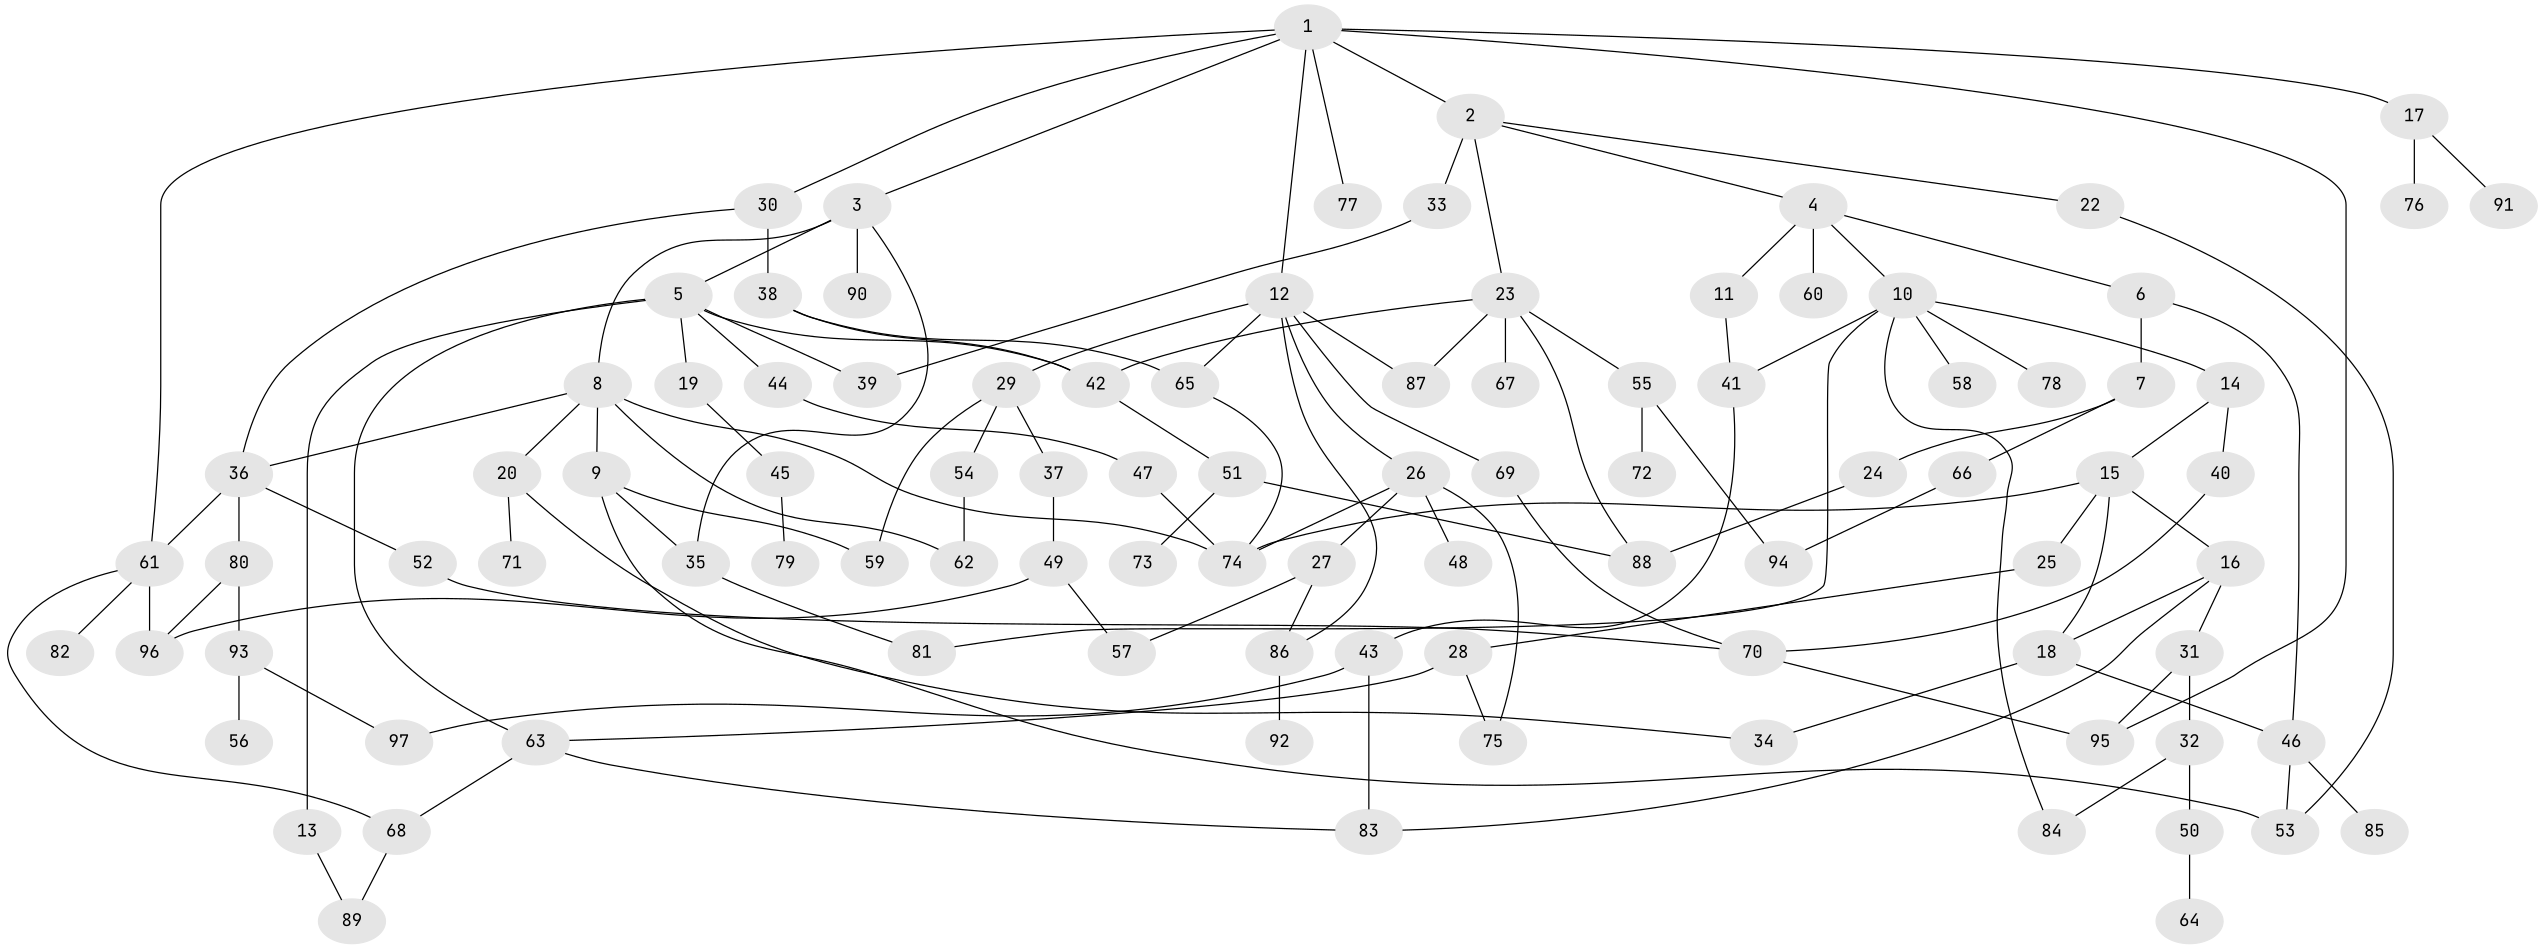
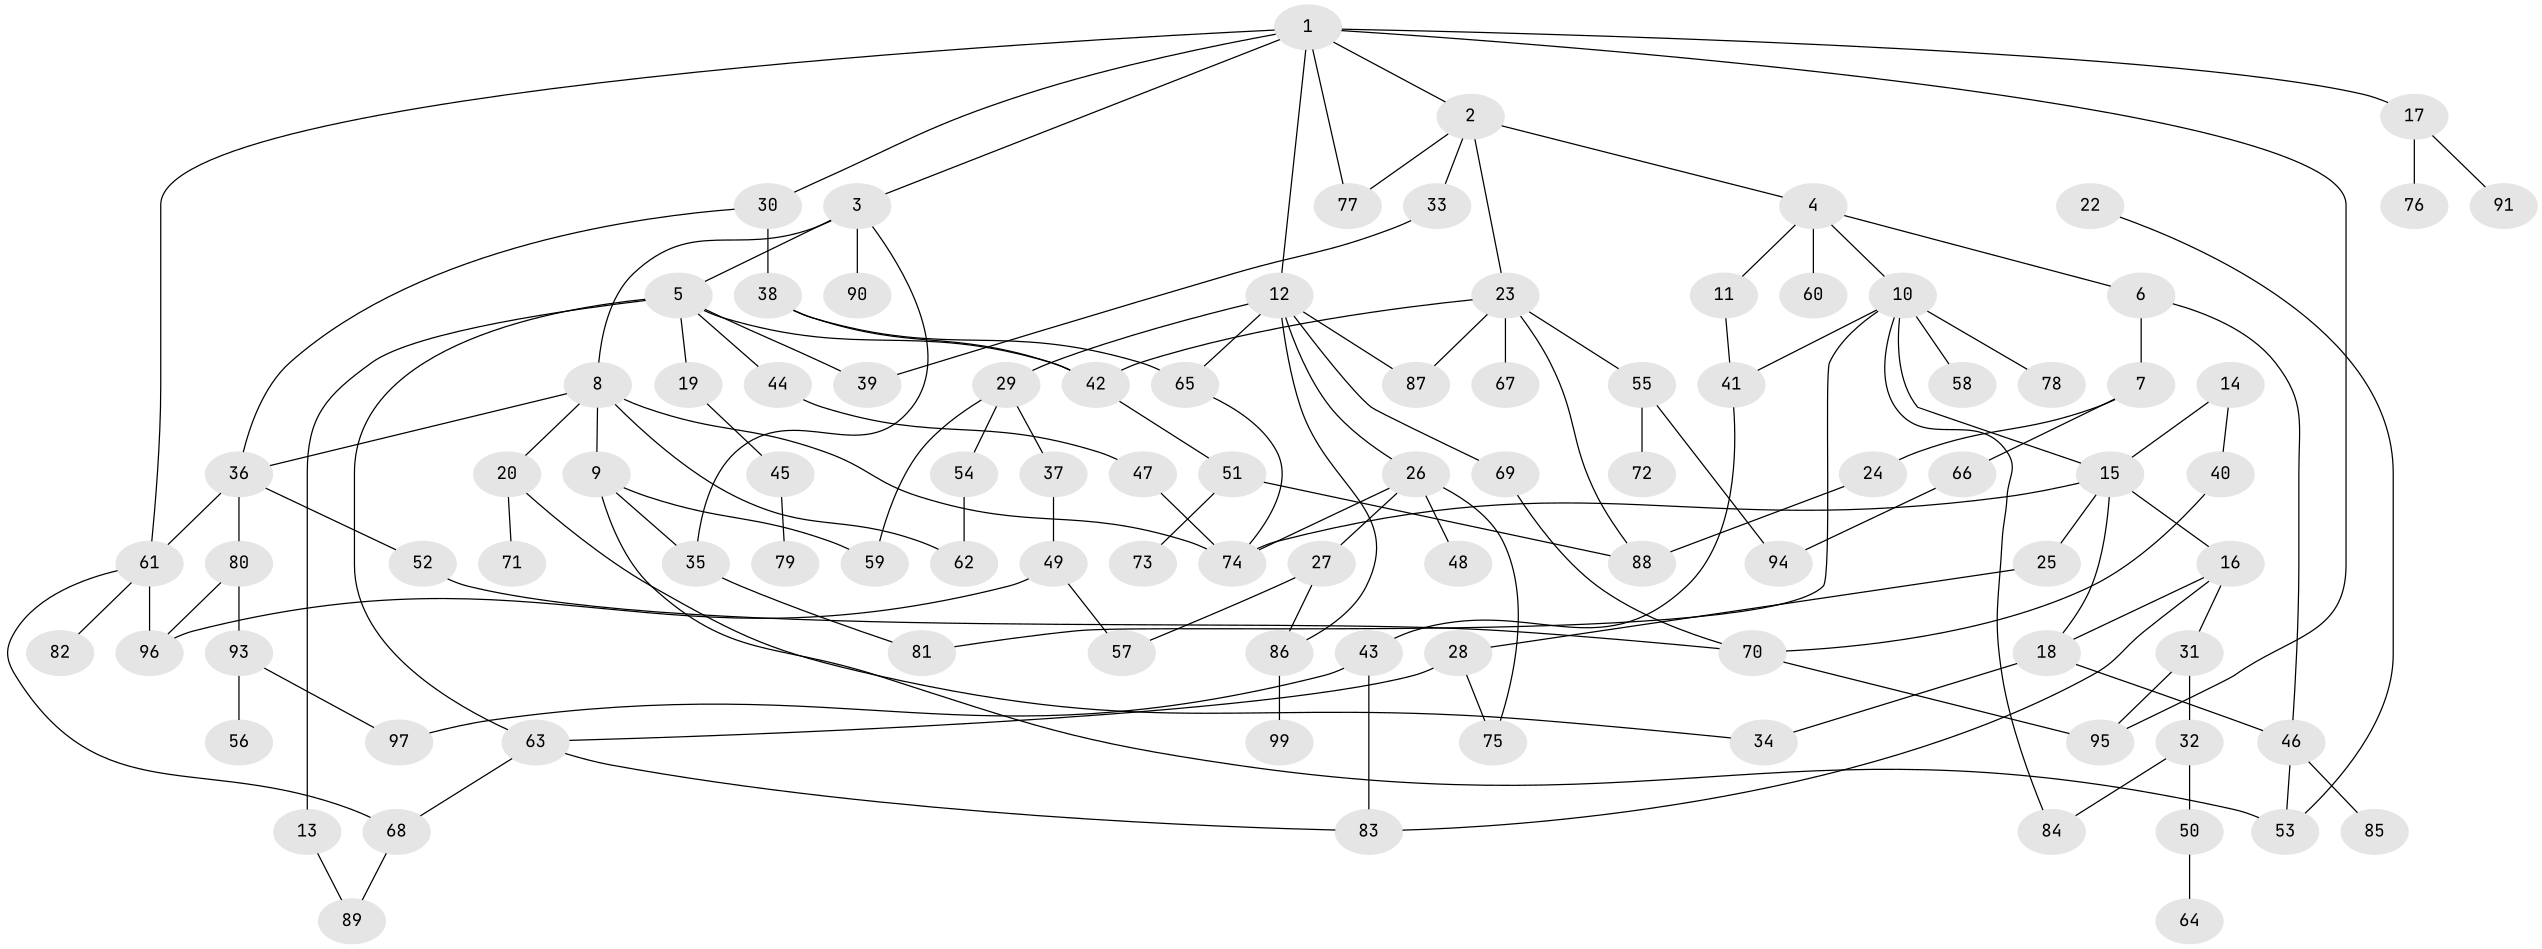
edge "2" -- "22": now "2" -- "77"
edge "10" -- "14": now "10" -- "15"
node "92": label "92" -> "99"
